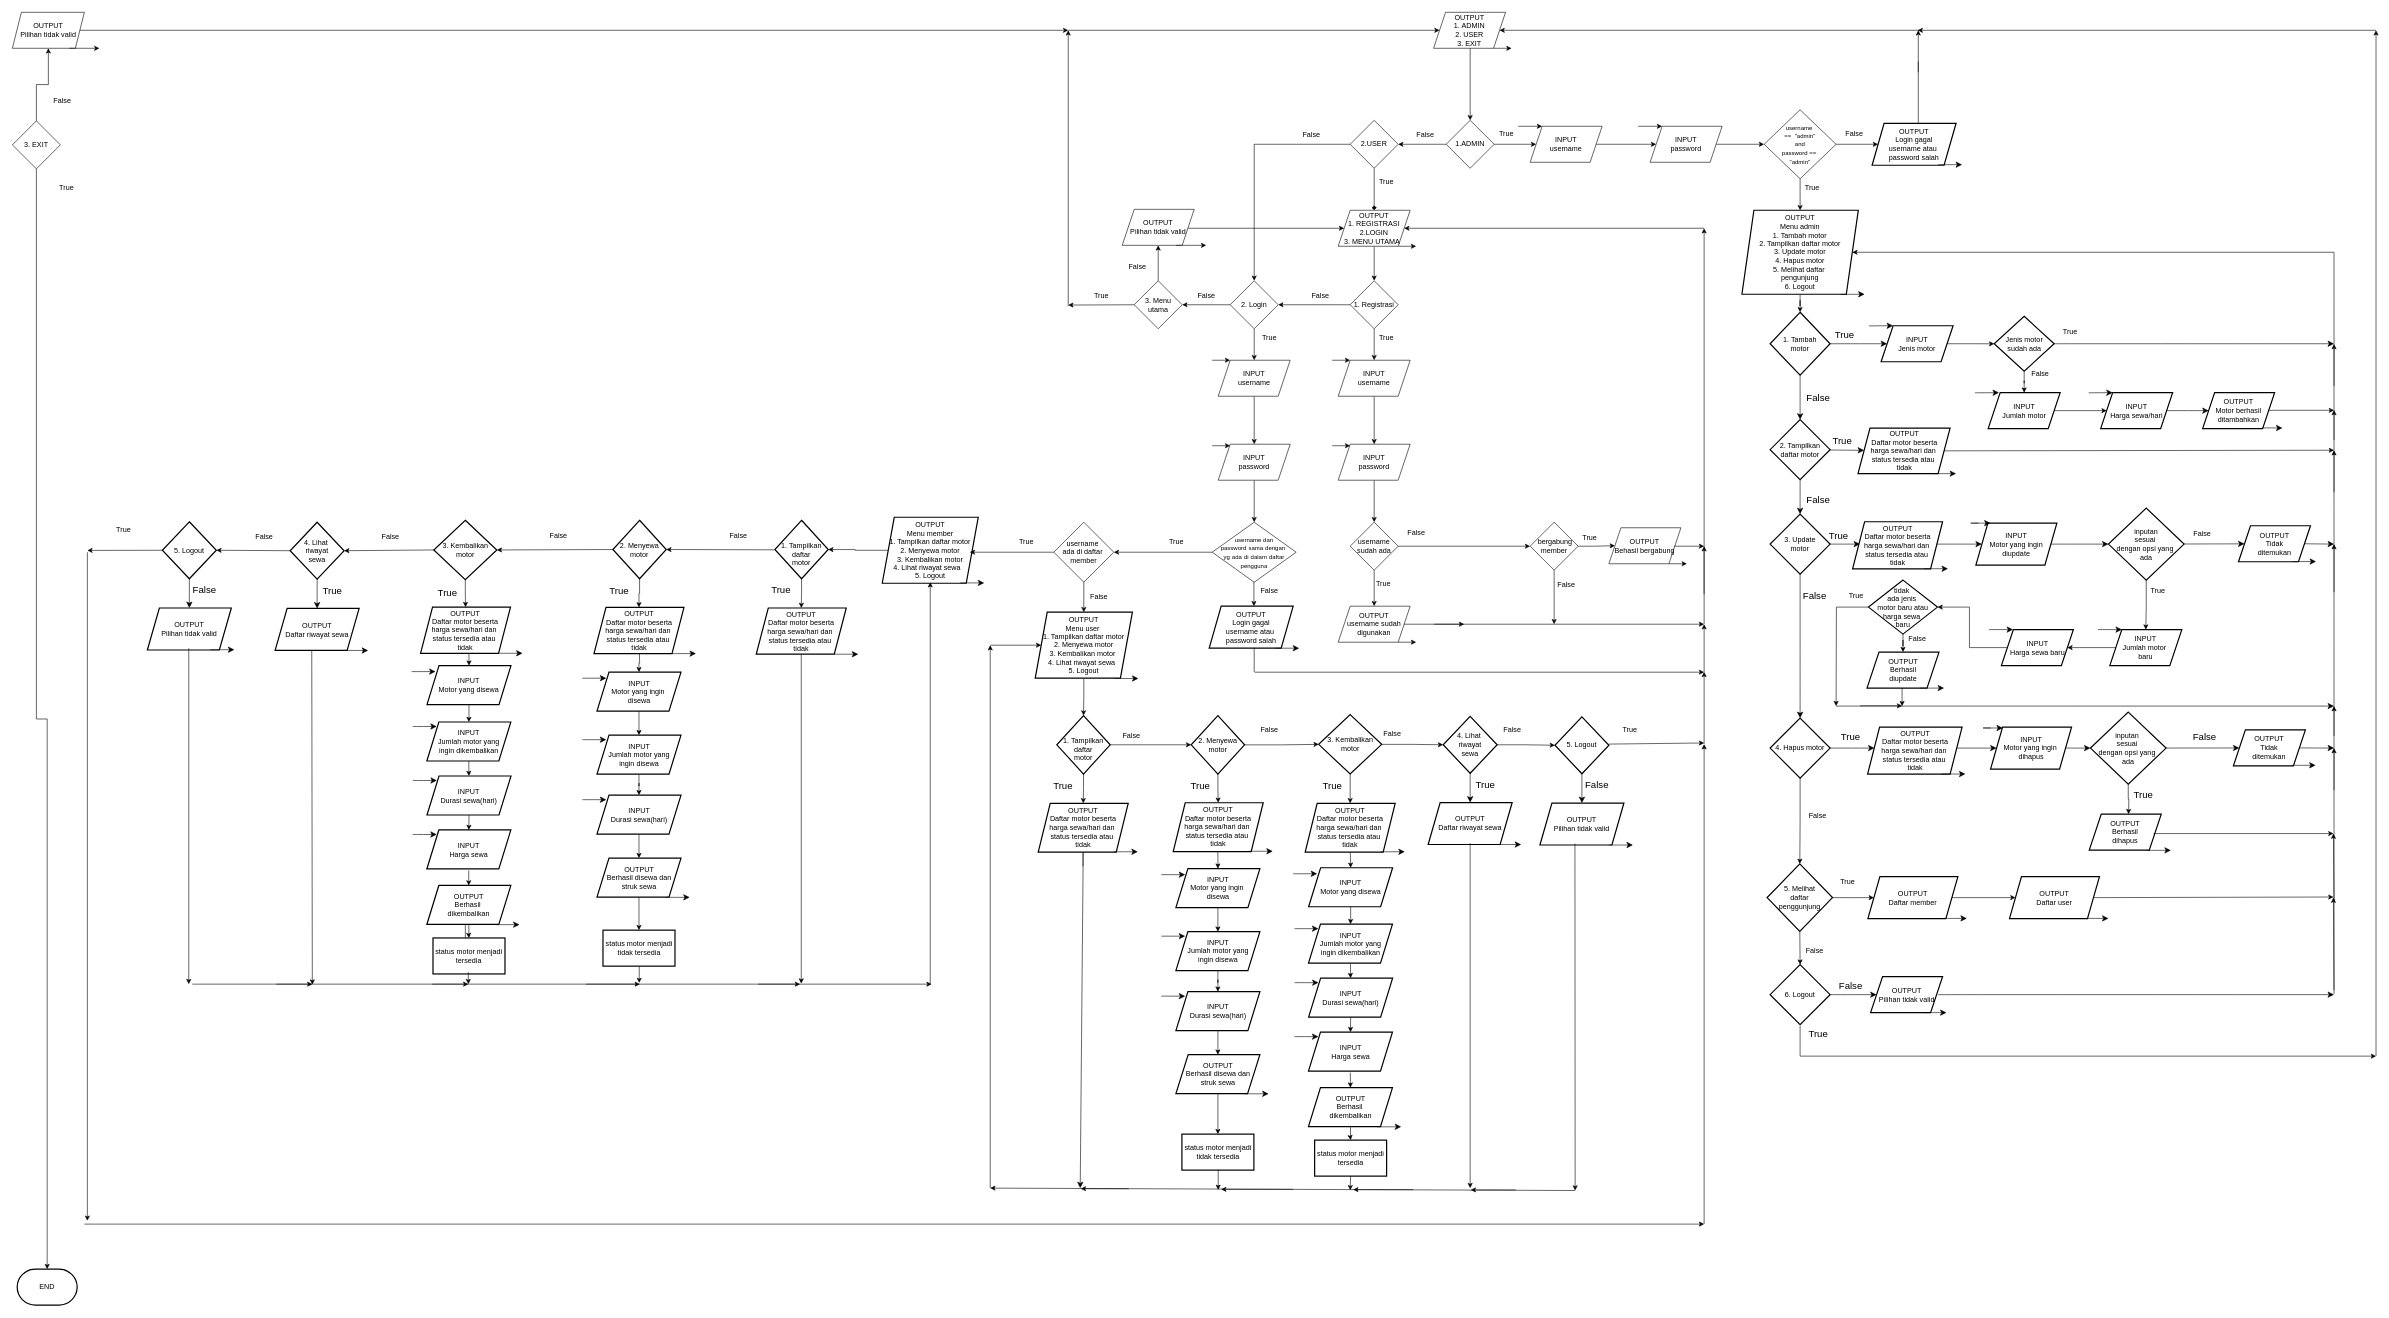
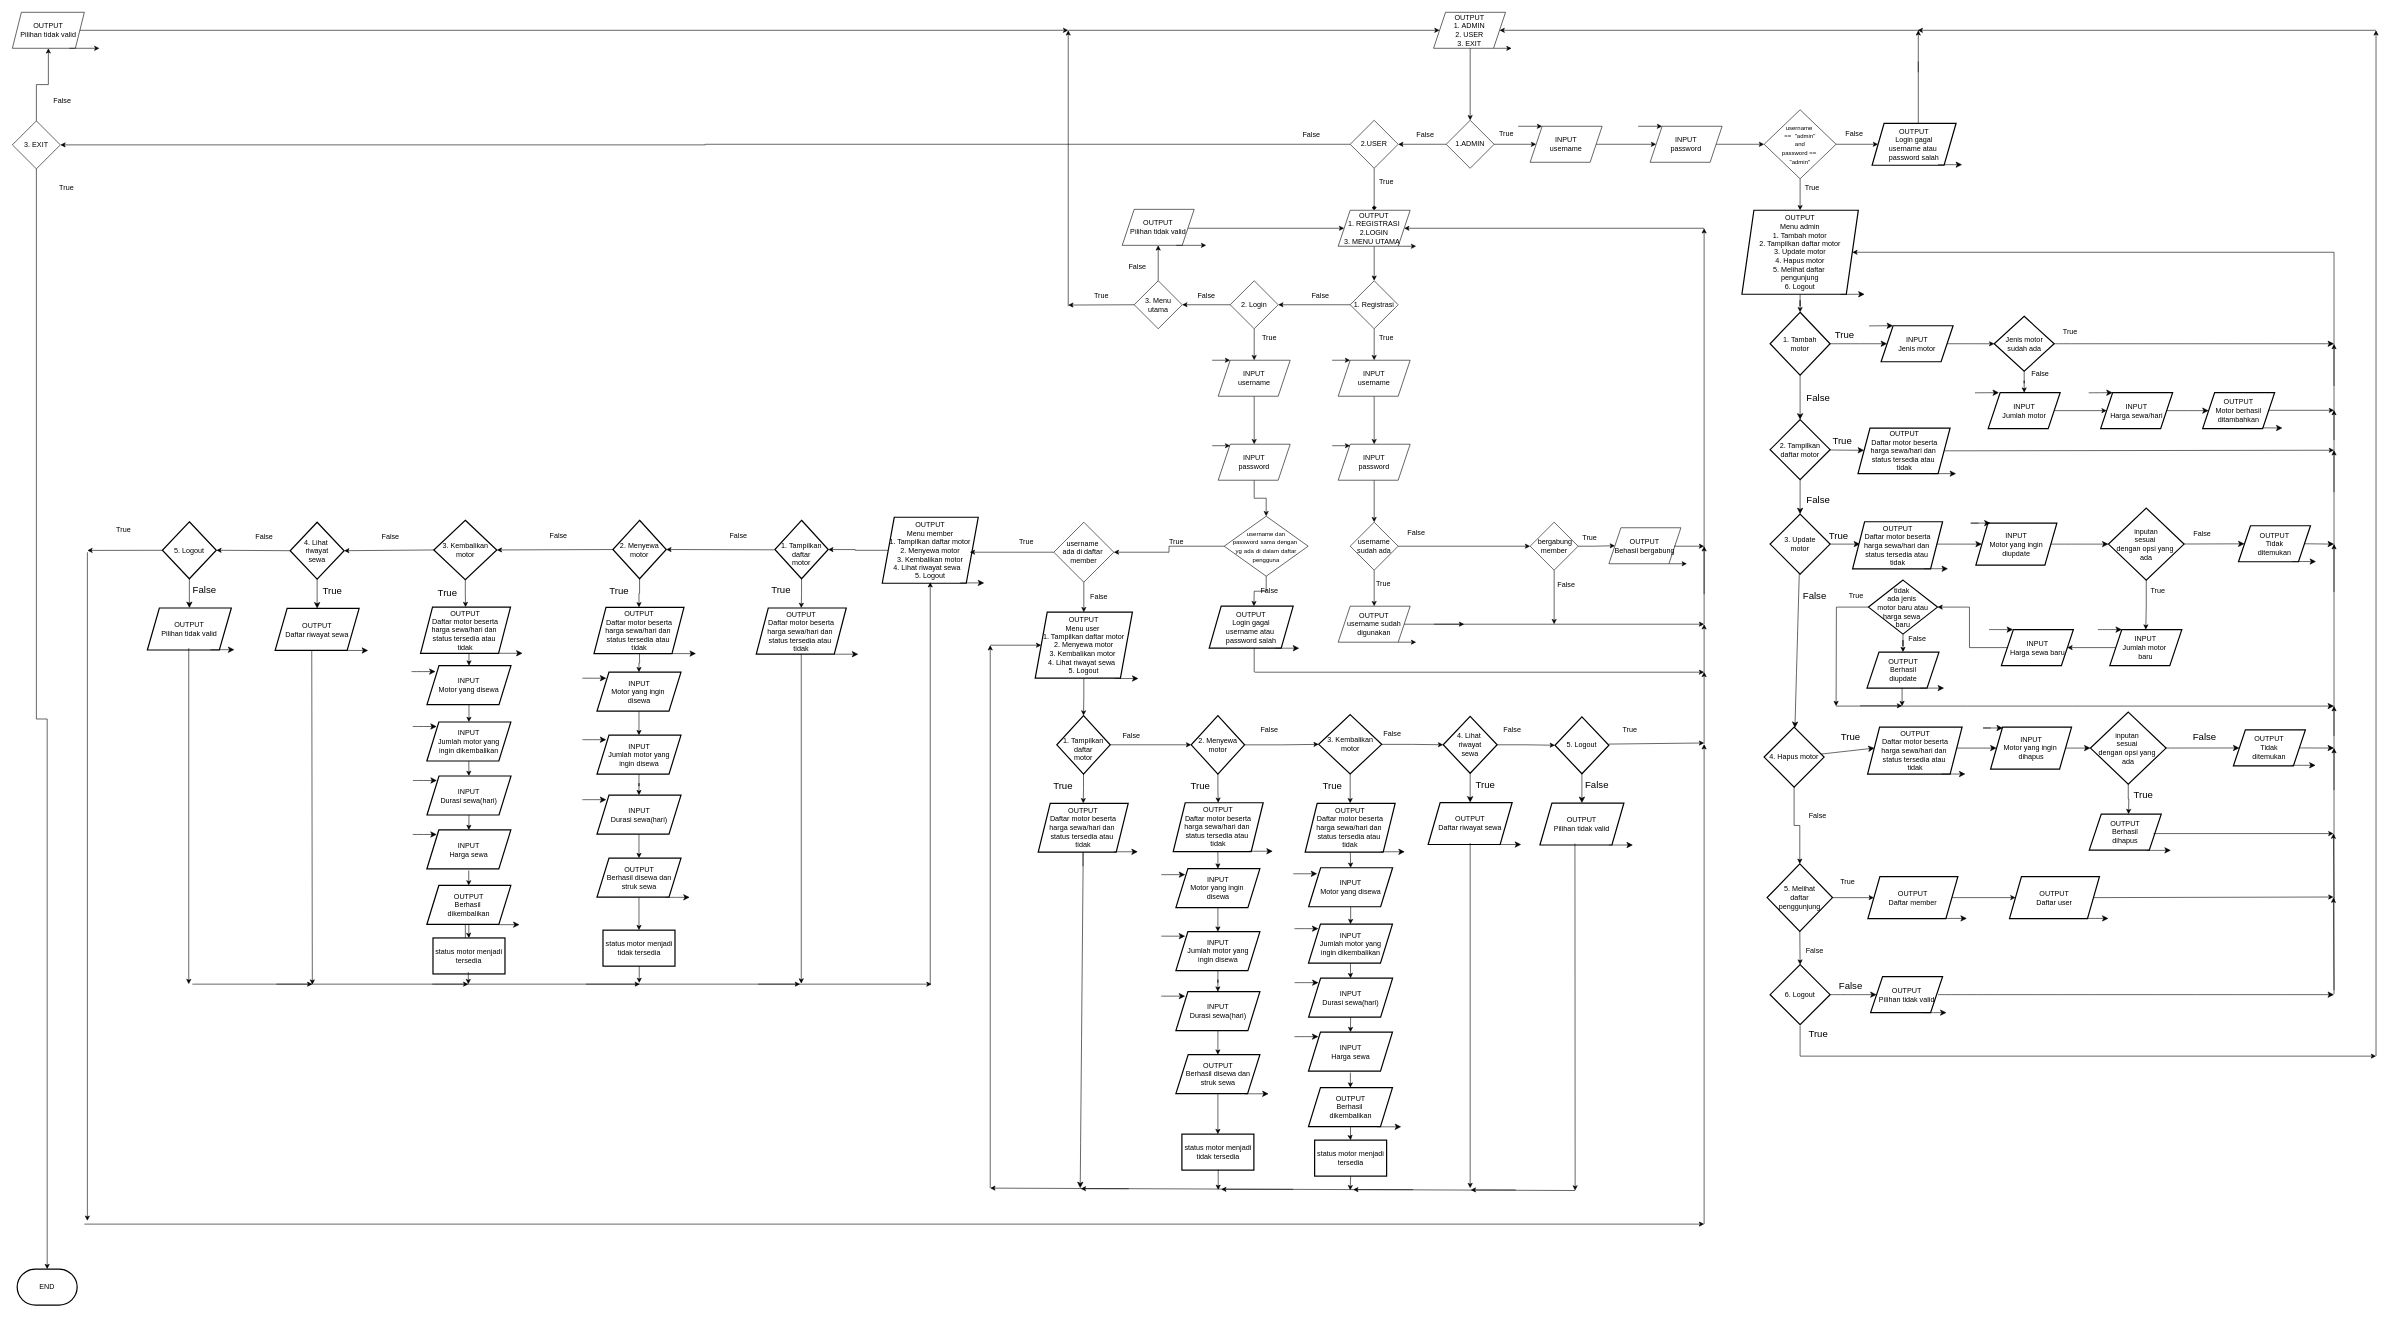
edge "2.USER" -> "2. Login": now "2.USER" -> "3. EXIT"
node "username dan password sama dengan yg ada di dalam daftar pengguna": moved (1254, 552) -> (1266, 546)
node "4. Hapus motor": moved (1800, 748) -> (1794, 757)
